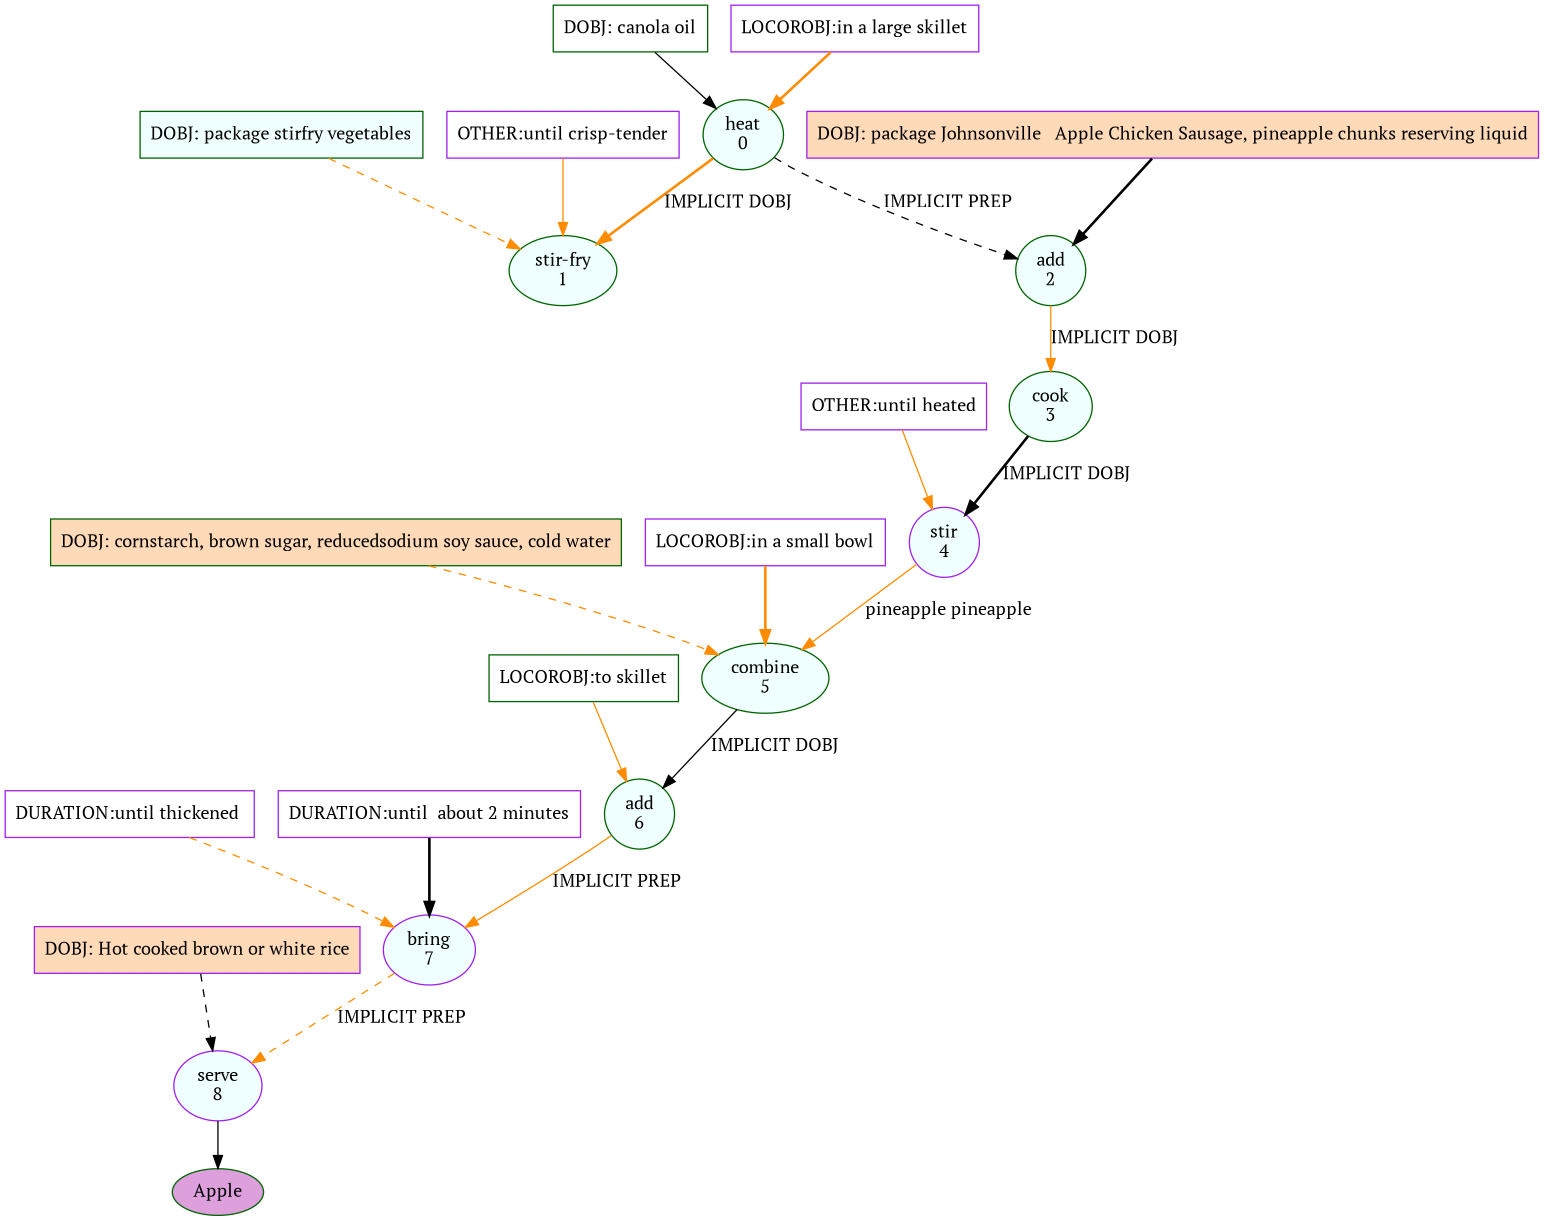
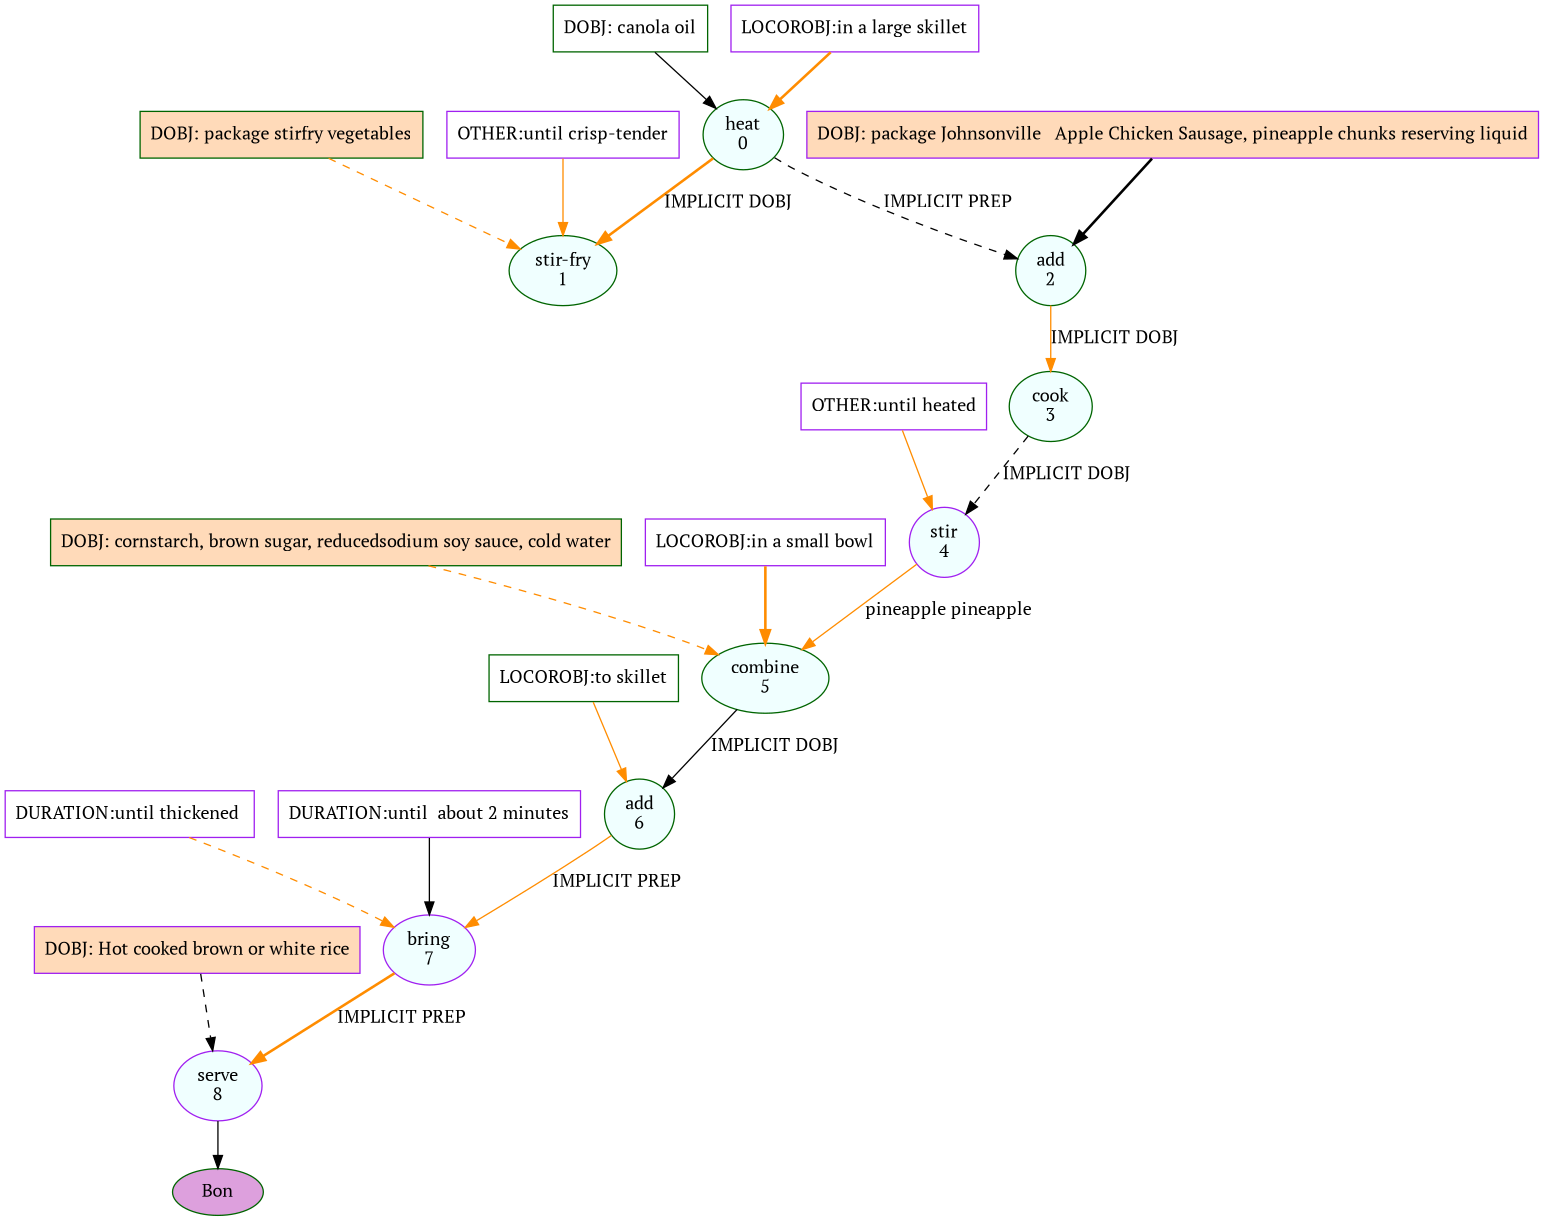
node "DOBJ: package stirfry vegetables": fillcolor azure -> peachpuff
edge "cook 3" -> "stir 4": style bold -> dashed
edge "DURATION:until  about 2 minutes" -> "bring 7": style bold -> solid
edge "bring 7" -> "serve 8": style dashed -> bold
node "Apple": label "Apple" -> "Bon"
